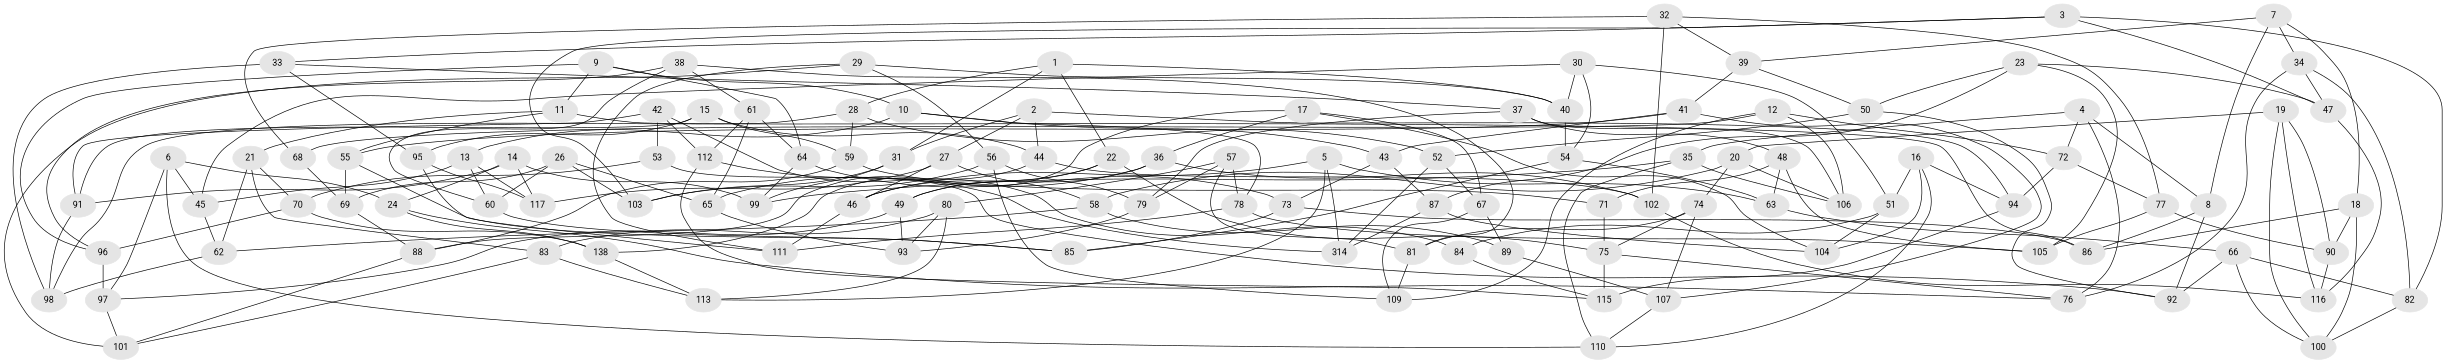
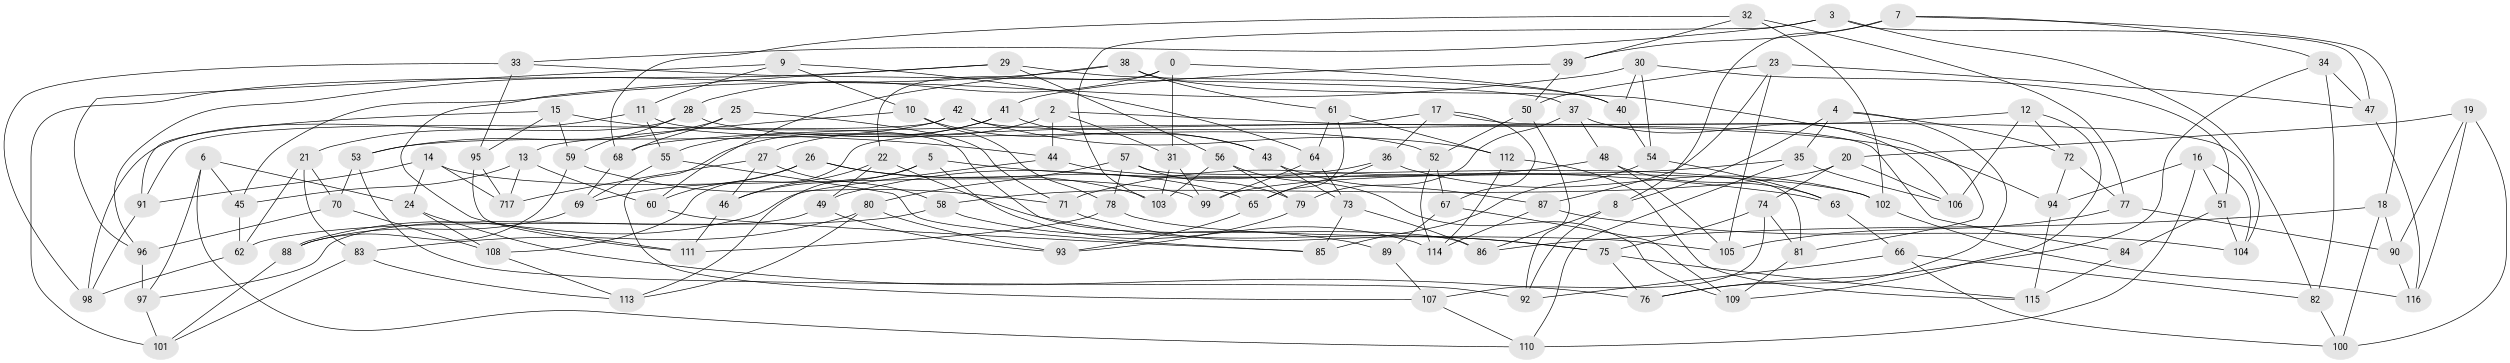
node "1": label "1" -> "0"
node "25": added
node "117": label "117" -> "717"
node "138": label "138" -> "108"
node "314": label "314" -> "114"
